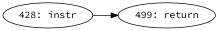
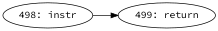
node "428: instr": label "428: instr" -> "498: instr"
